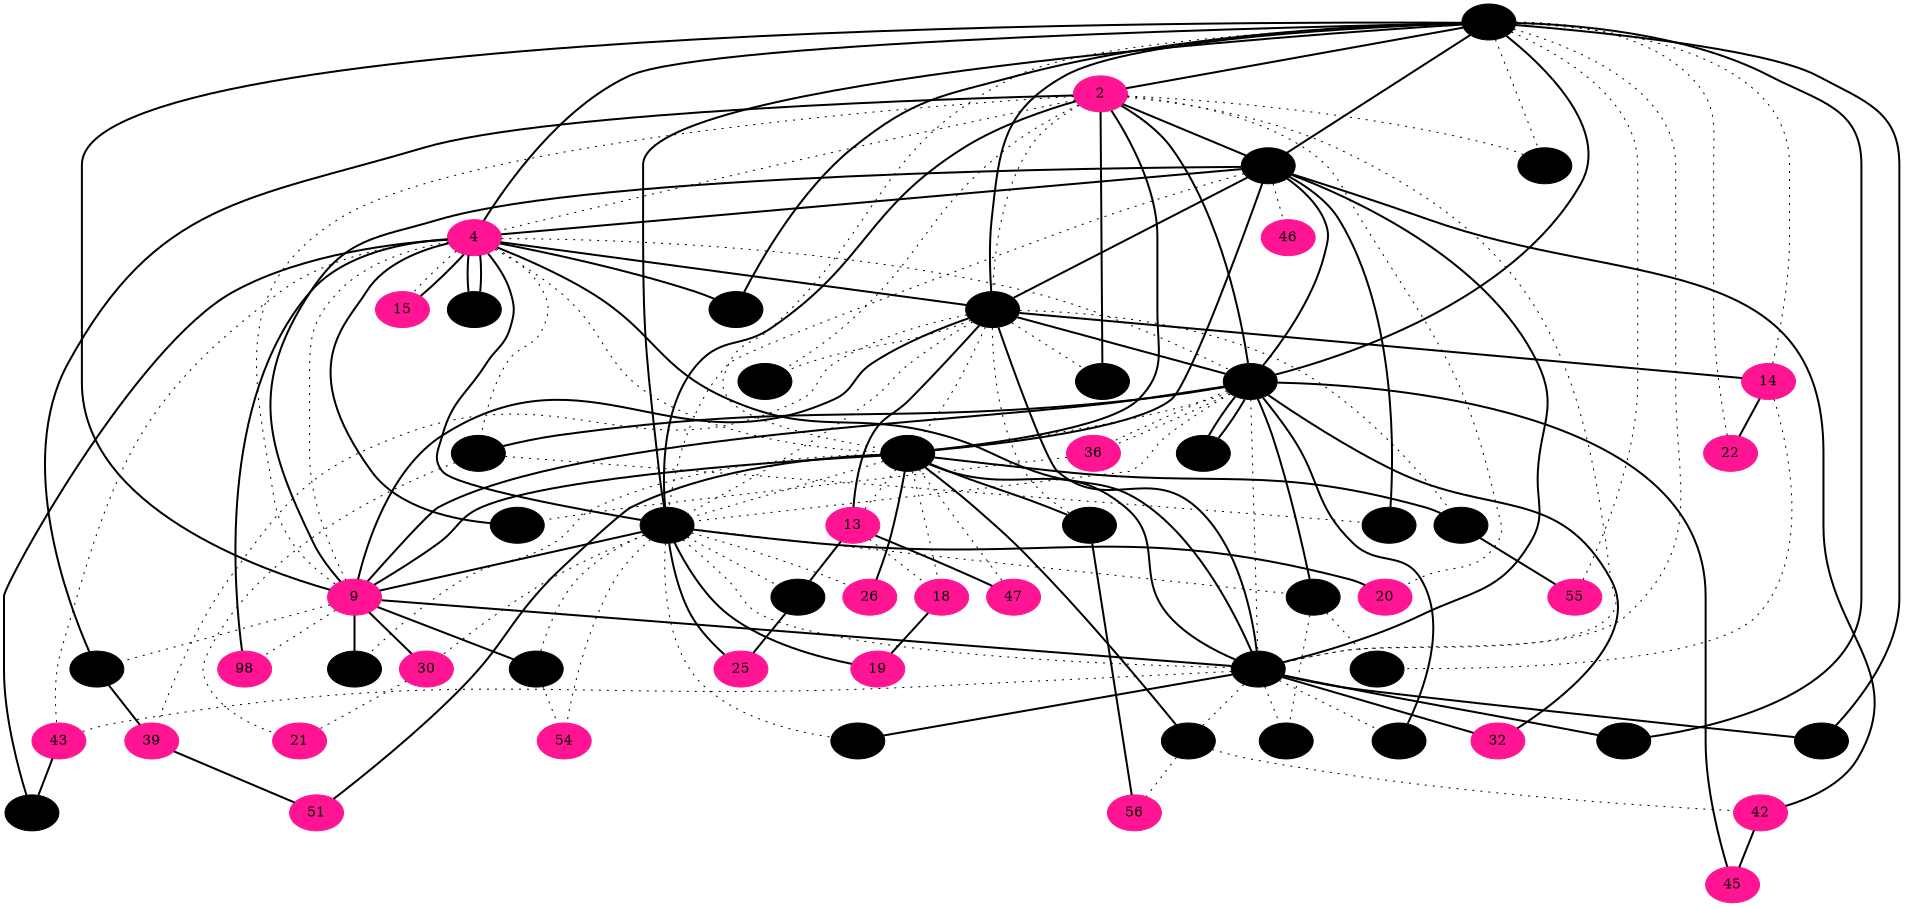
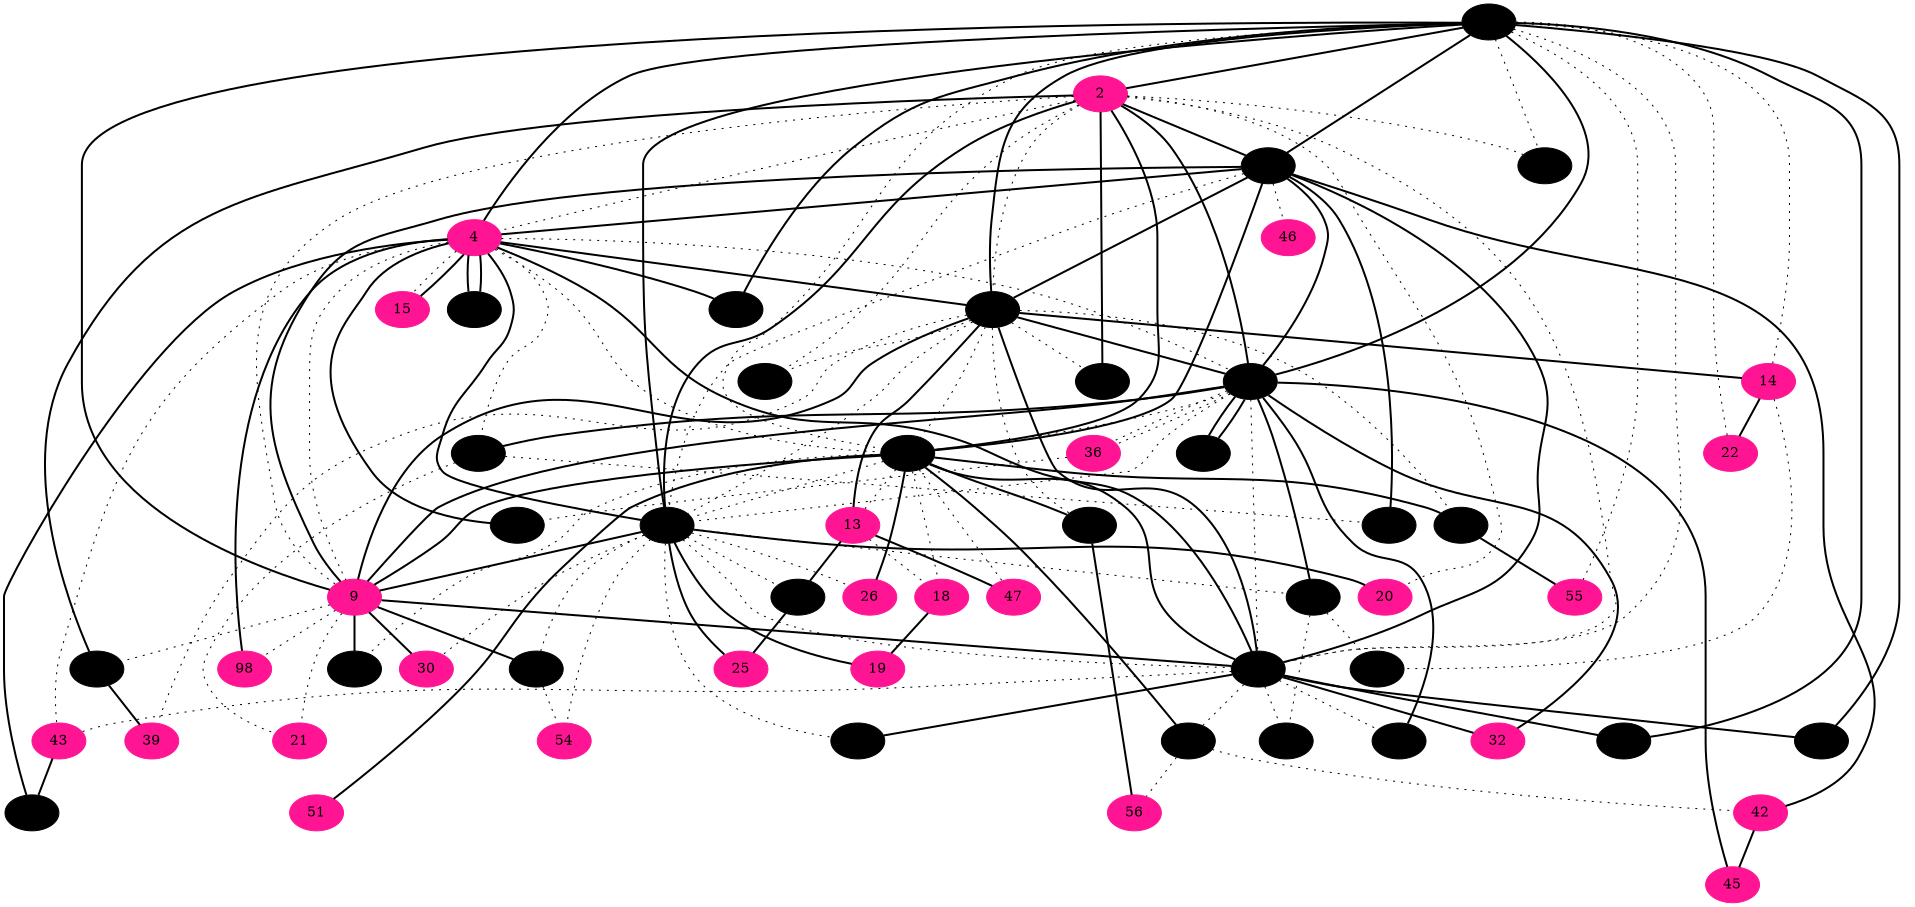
edge "30" -- "21": now "9" -- "21"
edge "39" -- "51": removed
